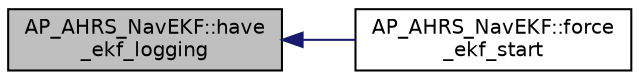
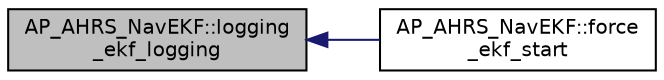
node "AP_AHRS_NavEKF::have _ekf_logging": label "AP_AHRS_NavEKF::have _ekf_logging" -> "AP_AHRS_NavEKF::logging _ekf_logging"
